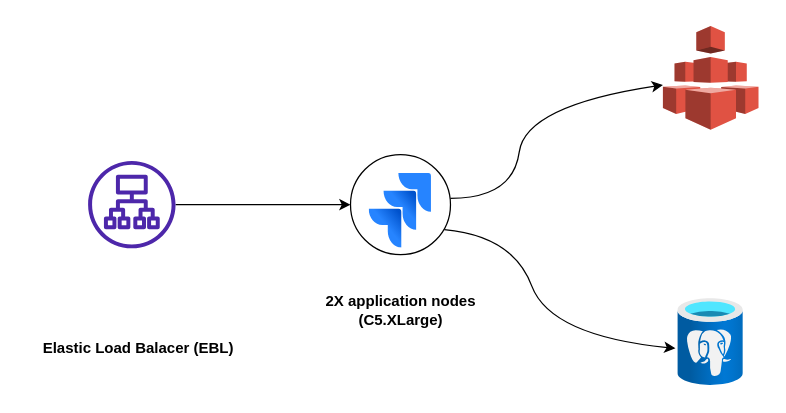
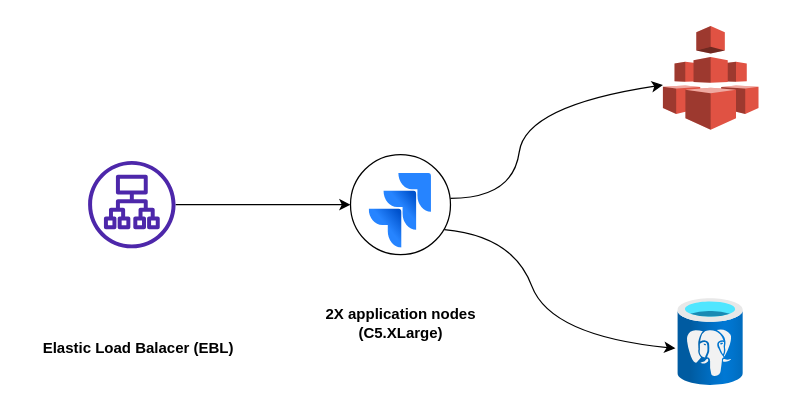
node "2X application nodes (C5.XLarge)": moved (401, 311) -> (401, 323)
